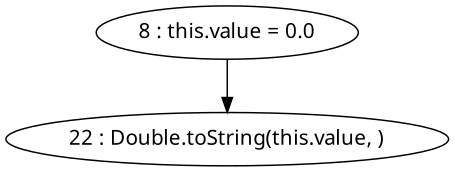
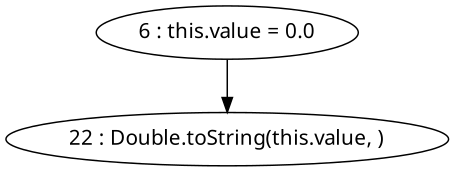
node "8 : this.value = 0.0": label "8 : this.value = 0.0" -> "6 : this.value = 0.0"
